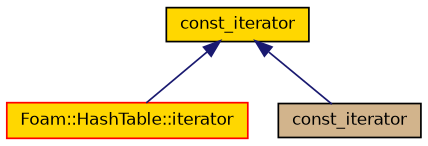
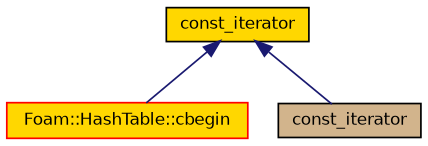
node "Foam::HashTable::iterator": label "Foam::HashTable::iterator" -> "Foam::HashTable::cbegin"
